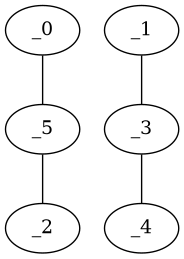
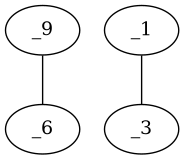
node "_0": removed
node "_5": label "_5" -> "_9"
node "_2": label "_2" -> "_6"
node "_4": removed
